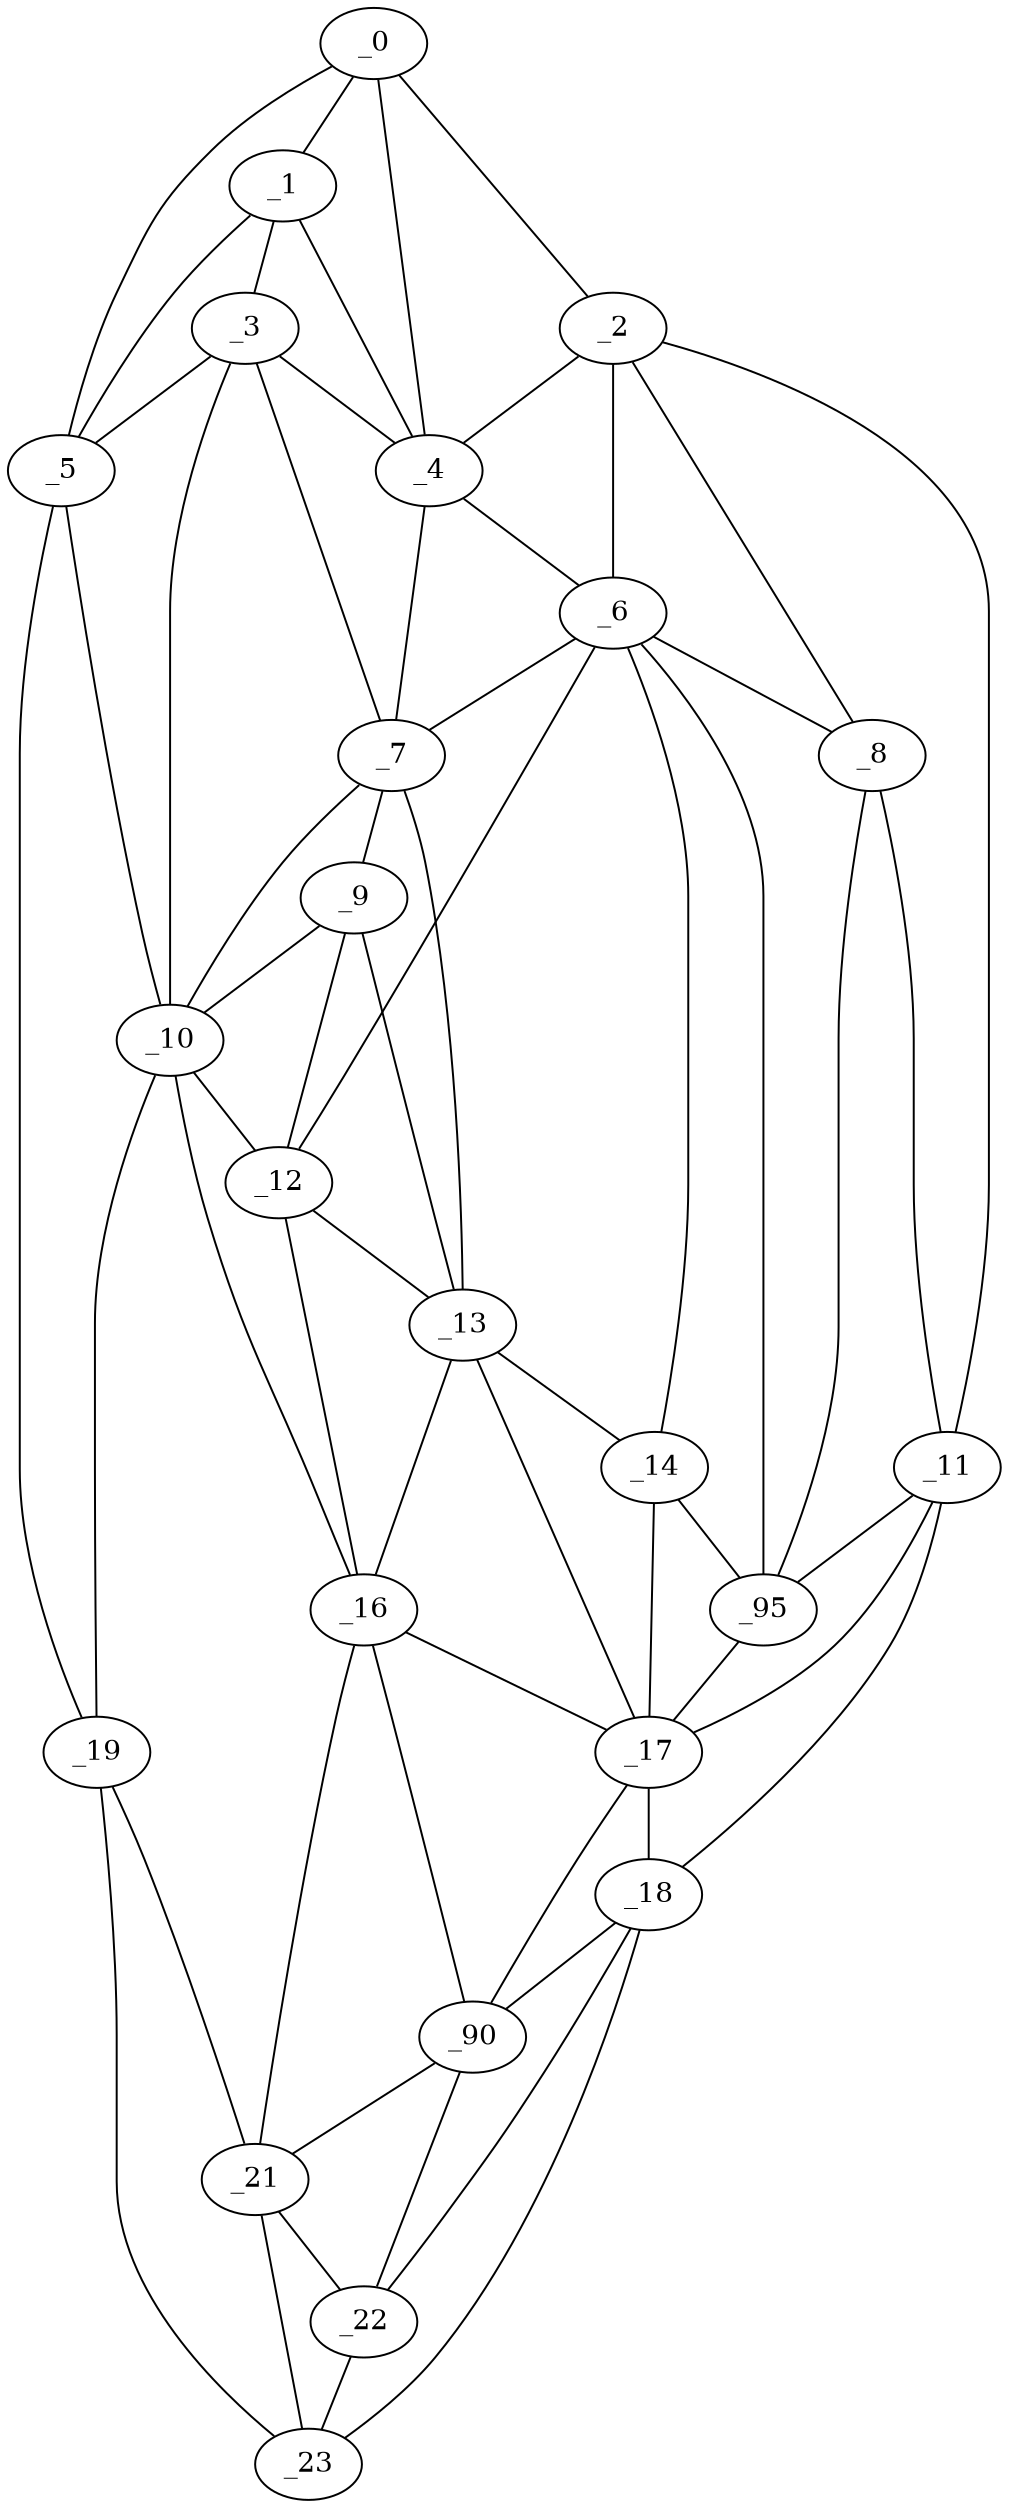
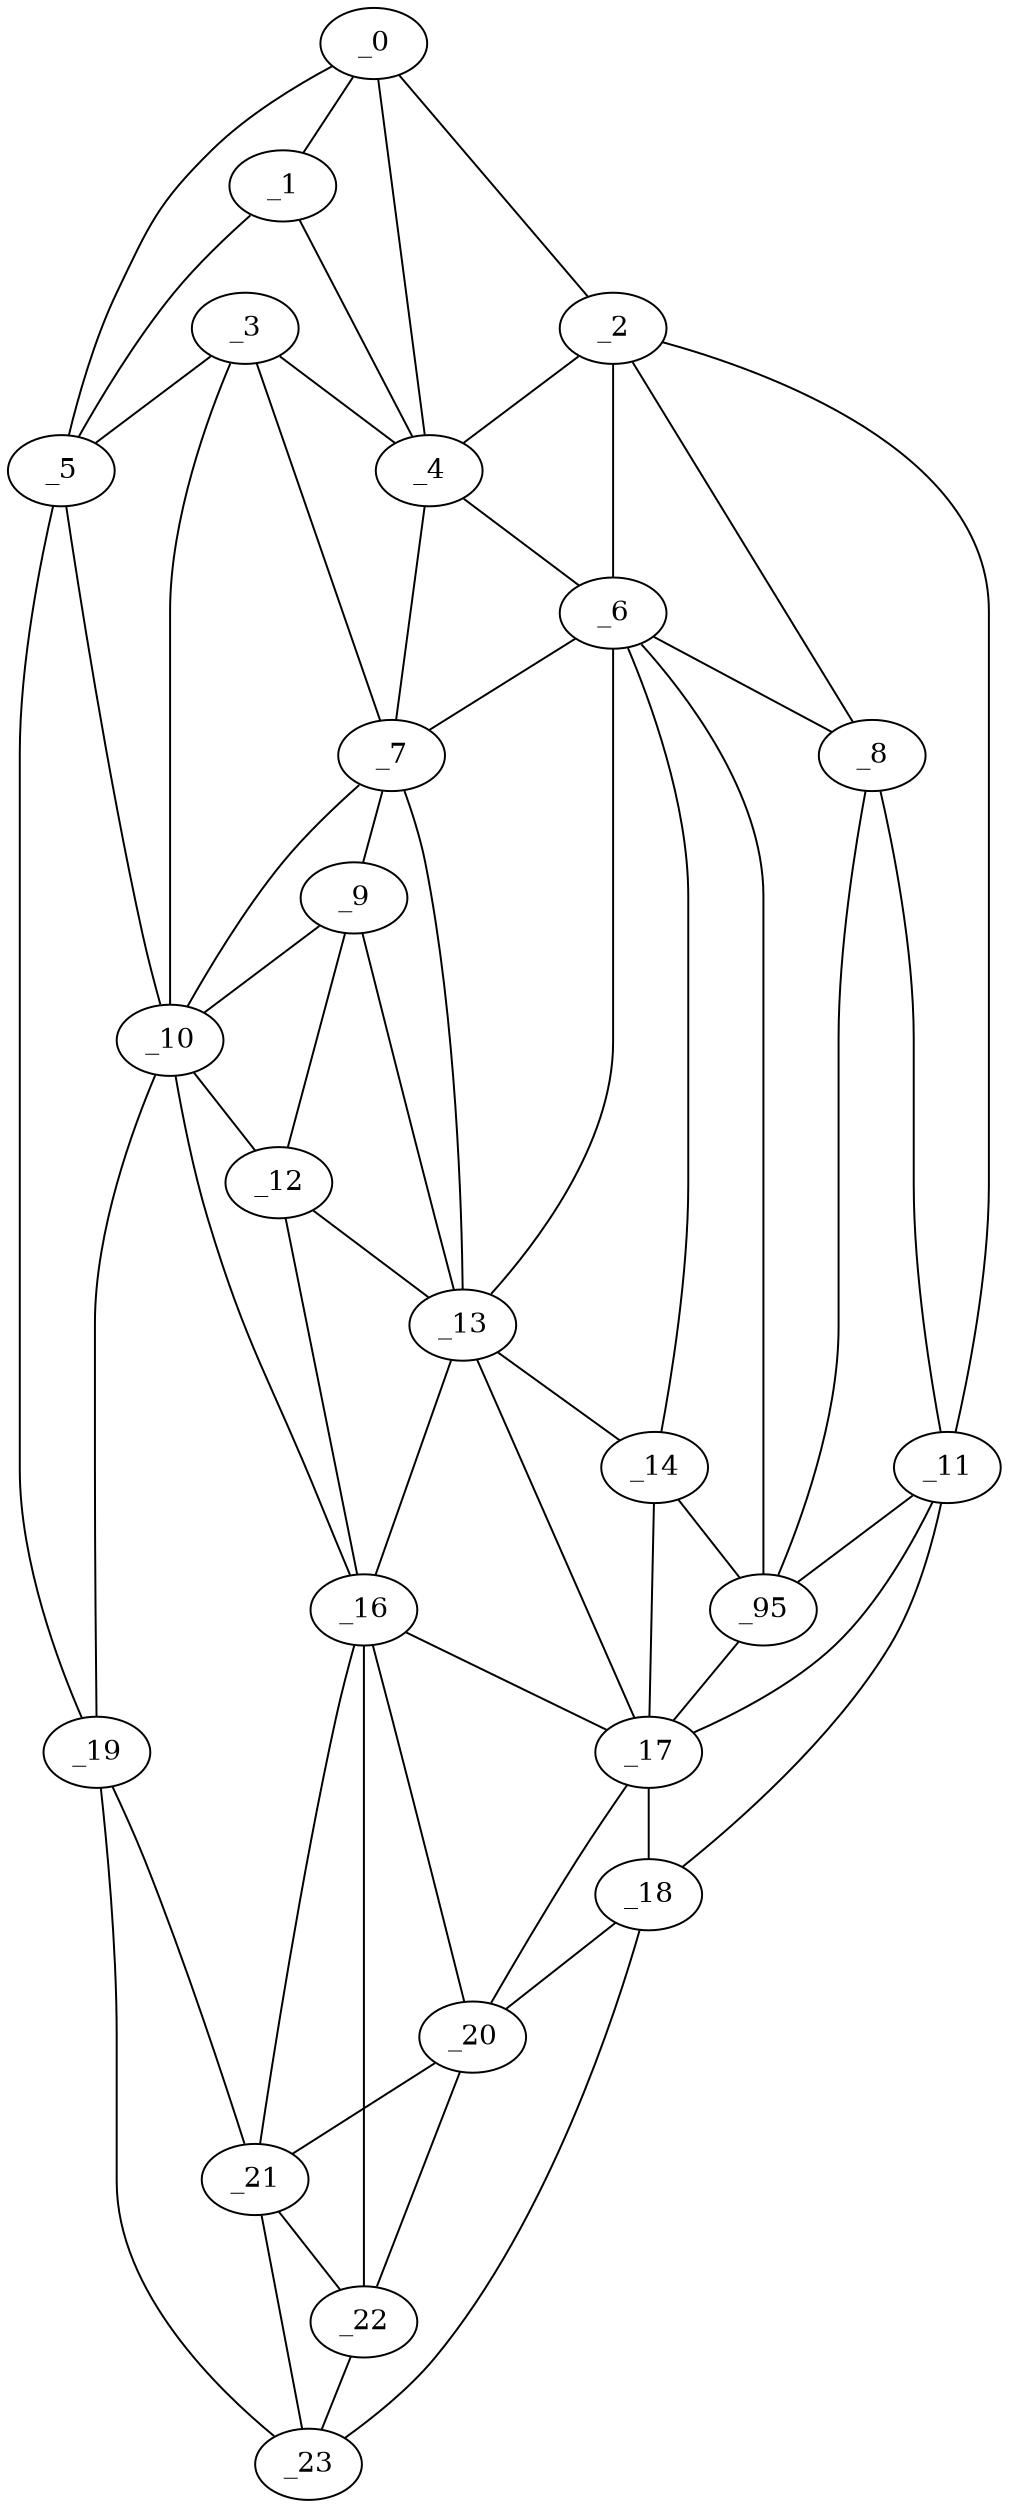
edge "_1" -- "_3": removed
edge "_6" -- "_12": now "_6" -- "_13"
node "_90": label "_90" -> "_20"
edge "_18" -- "_22": now "_16" -- "_22"
